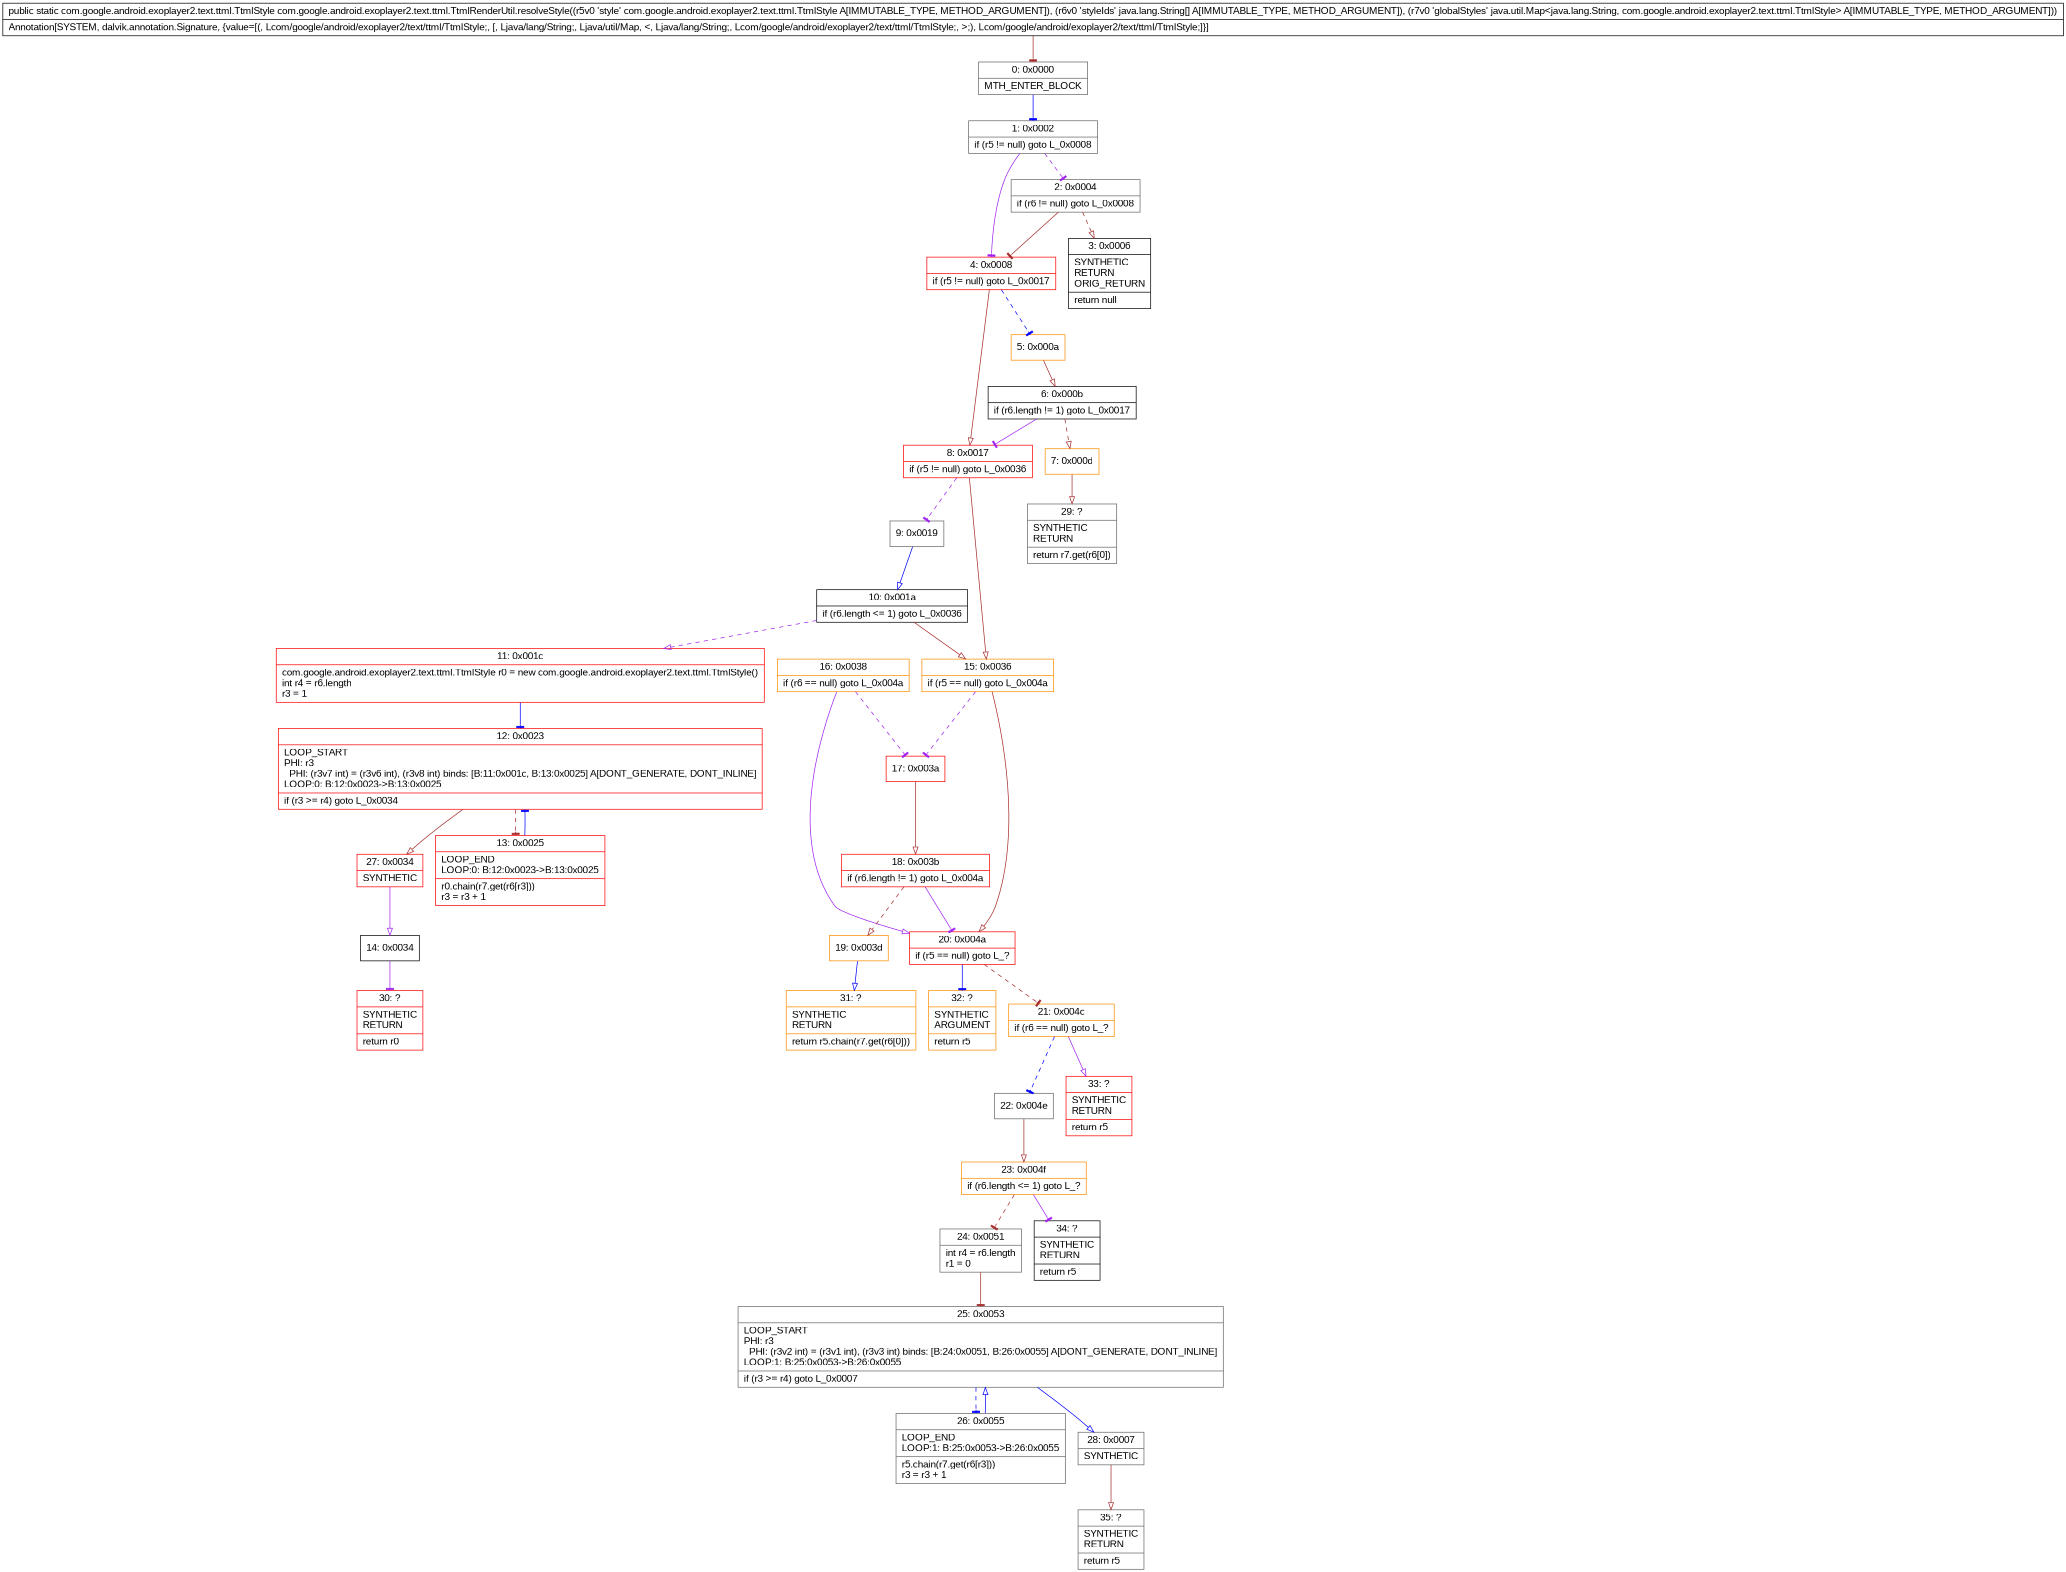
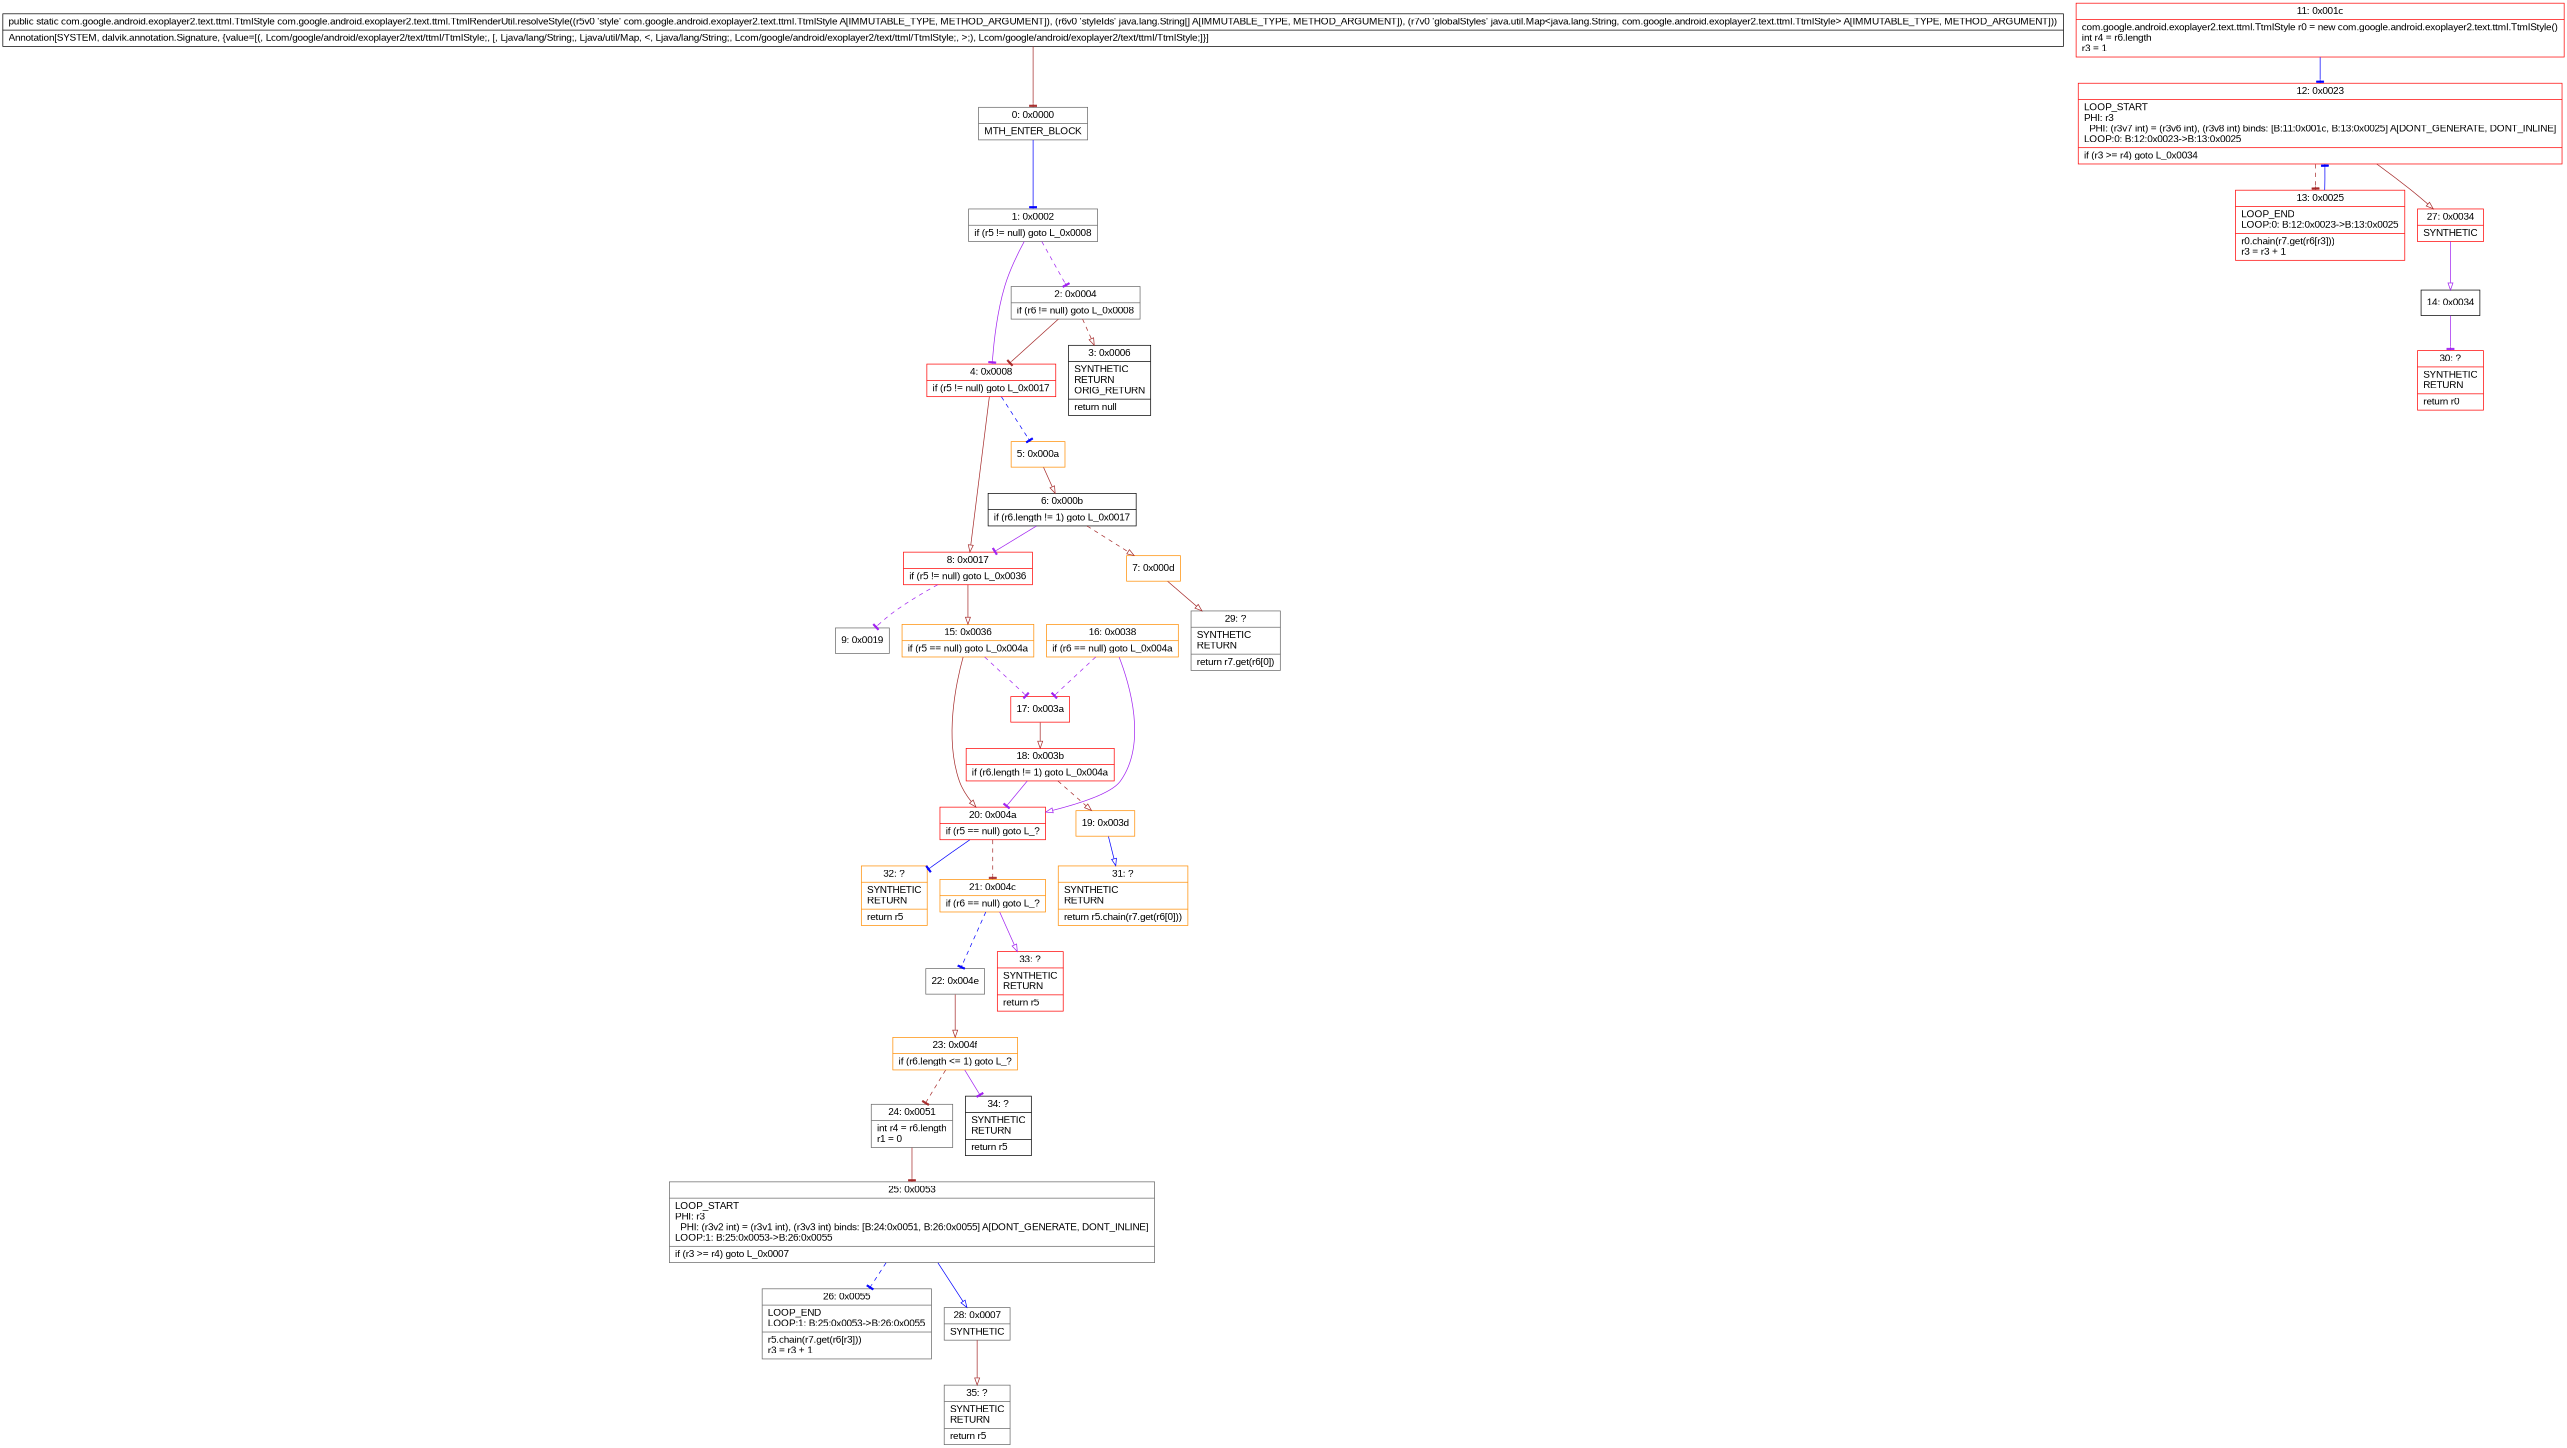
node "10: 0x001a": removed
node "32: ?": text "ARGUMENT" -> "RETURN"
edge "26: 0x0055" -> "25: 0x0053": removed
